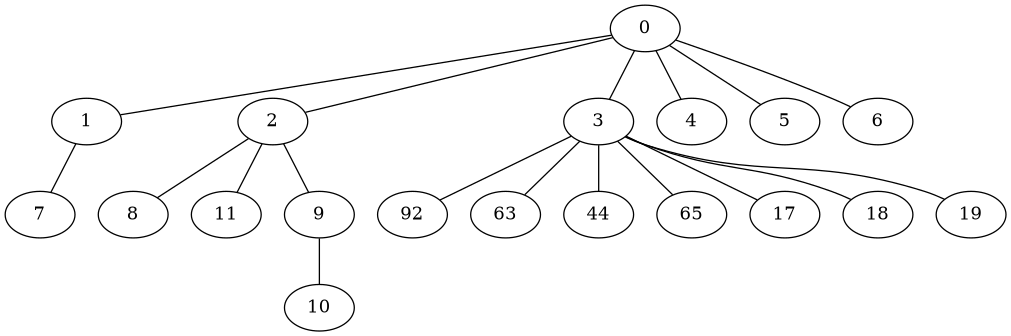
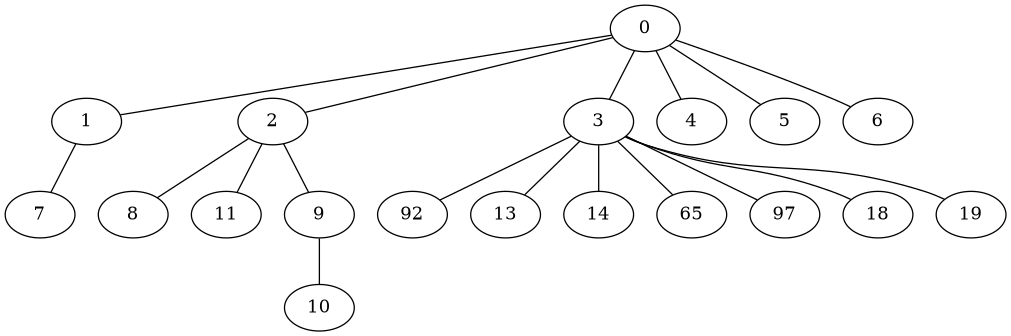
node "63": label "63" -> "13"
node "44": label "44" -> "14"
node "17": label "17" -> "97"
